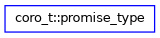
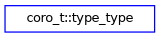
node "coro_t::promise_type": label "coro_t::promise_type" -> "coro_t::type_type"
